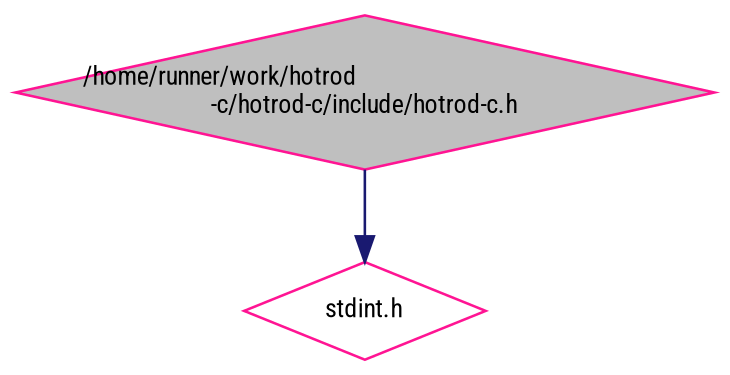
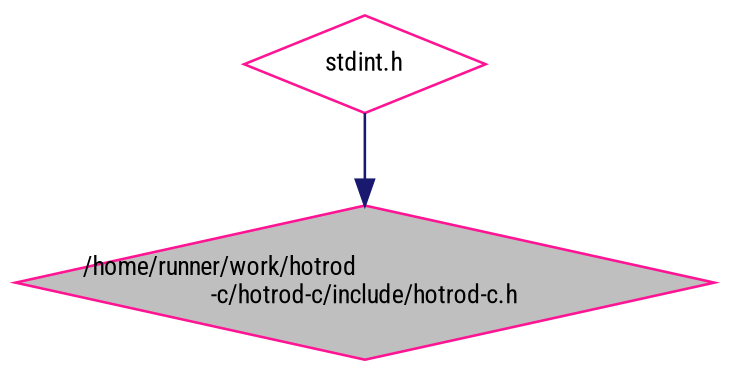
edge "/home/runner/work/hotrod -c/hotrod-c/include/hotrod-c.h" -> "stdint.h": reversed
